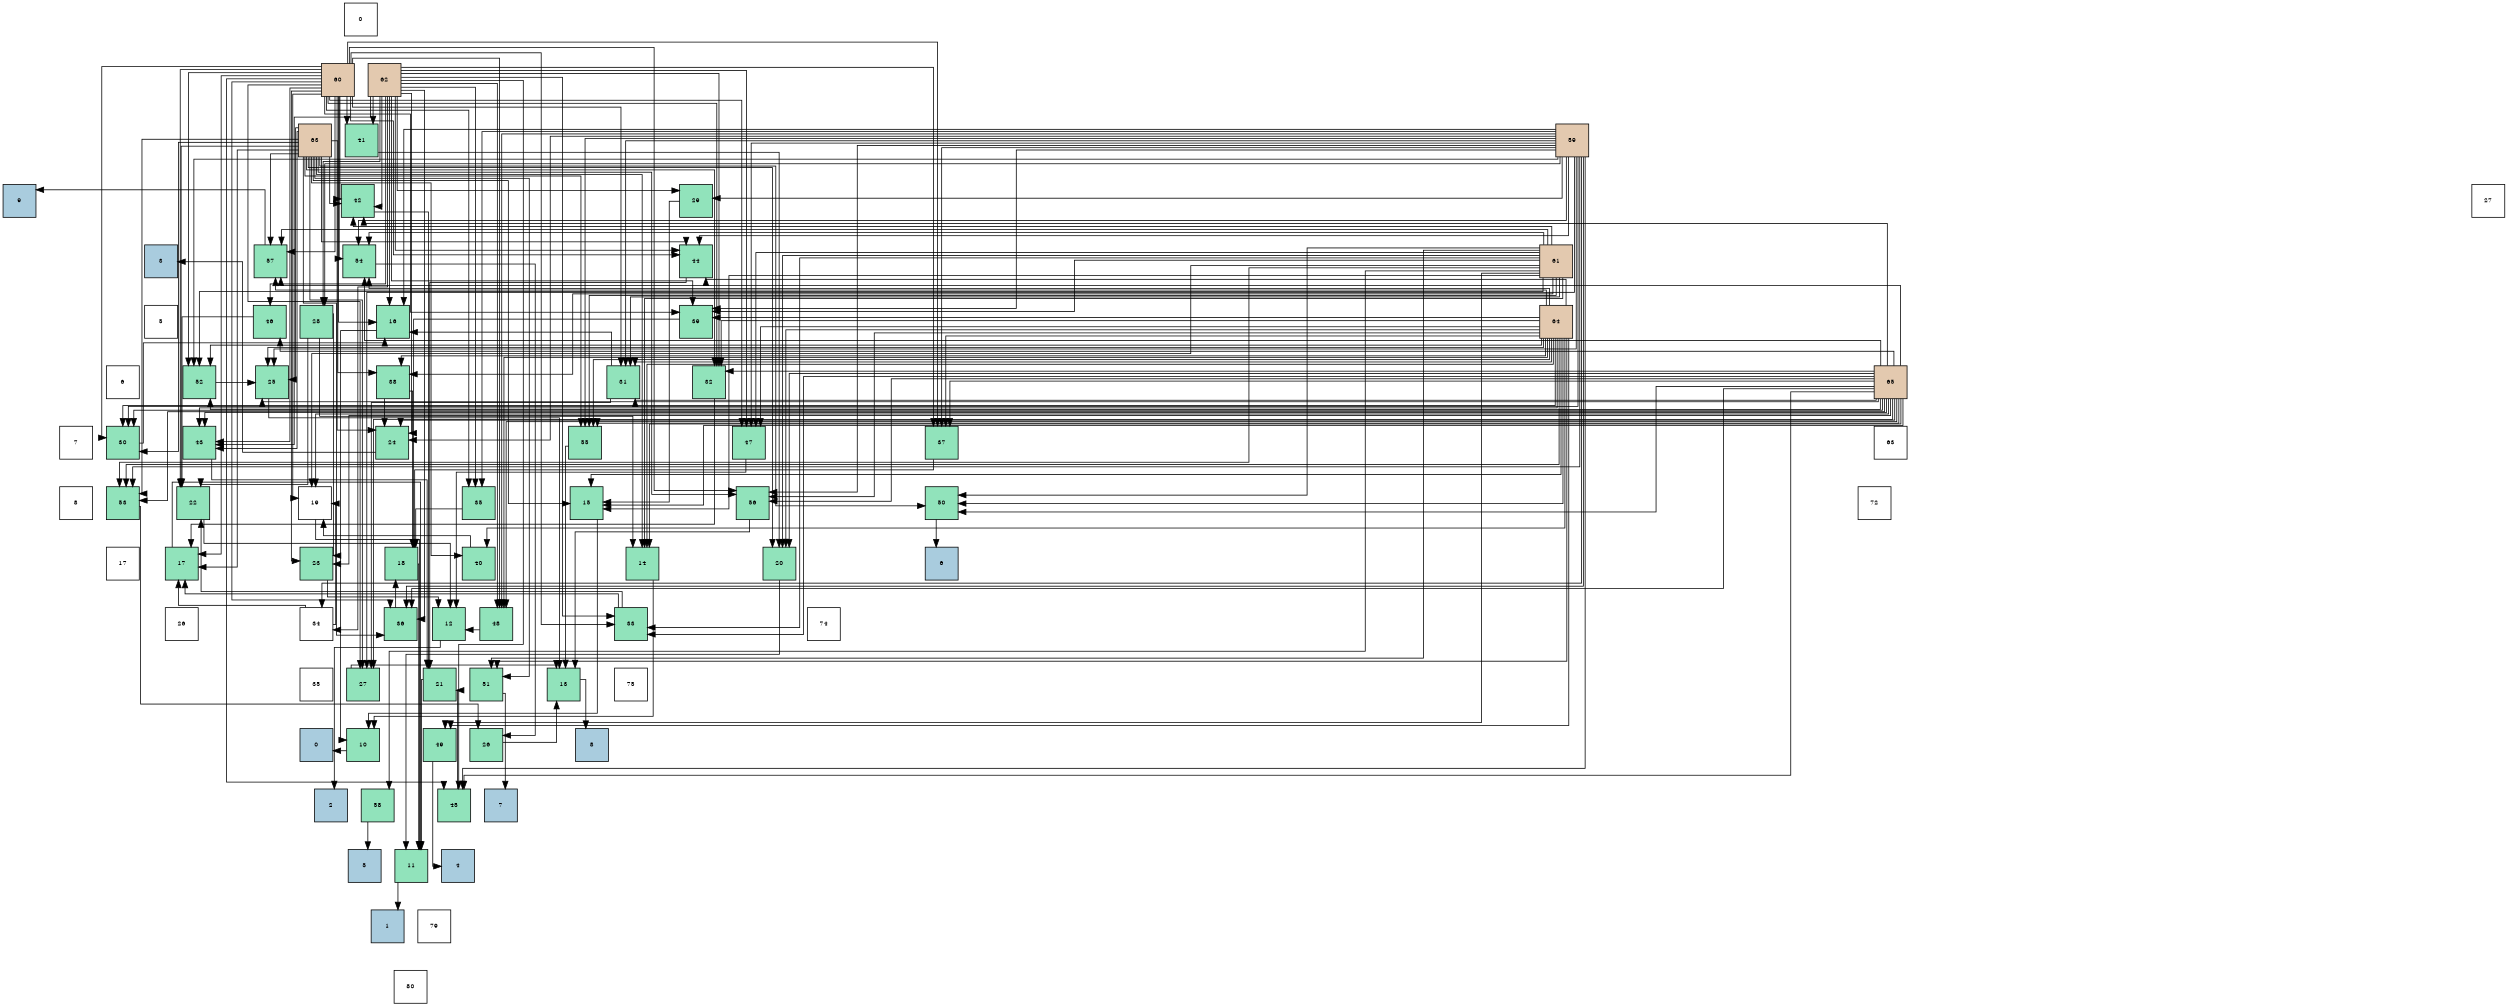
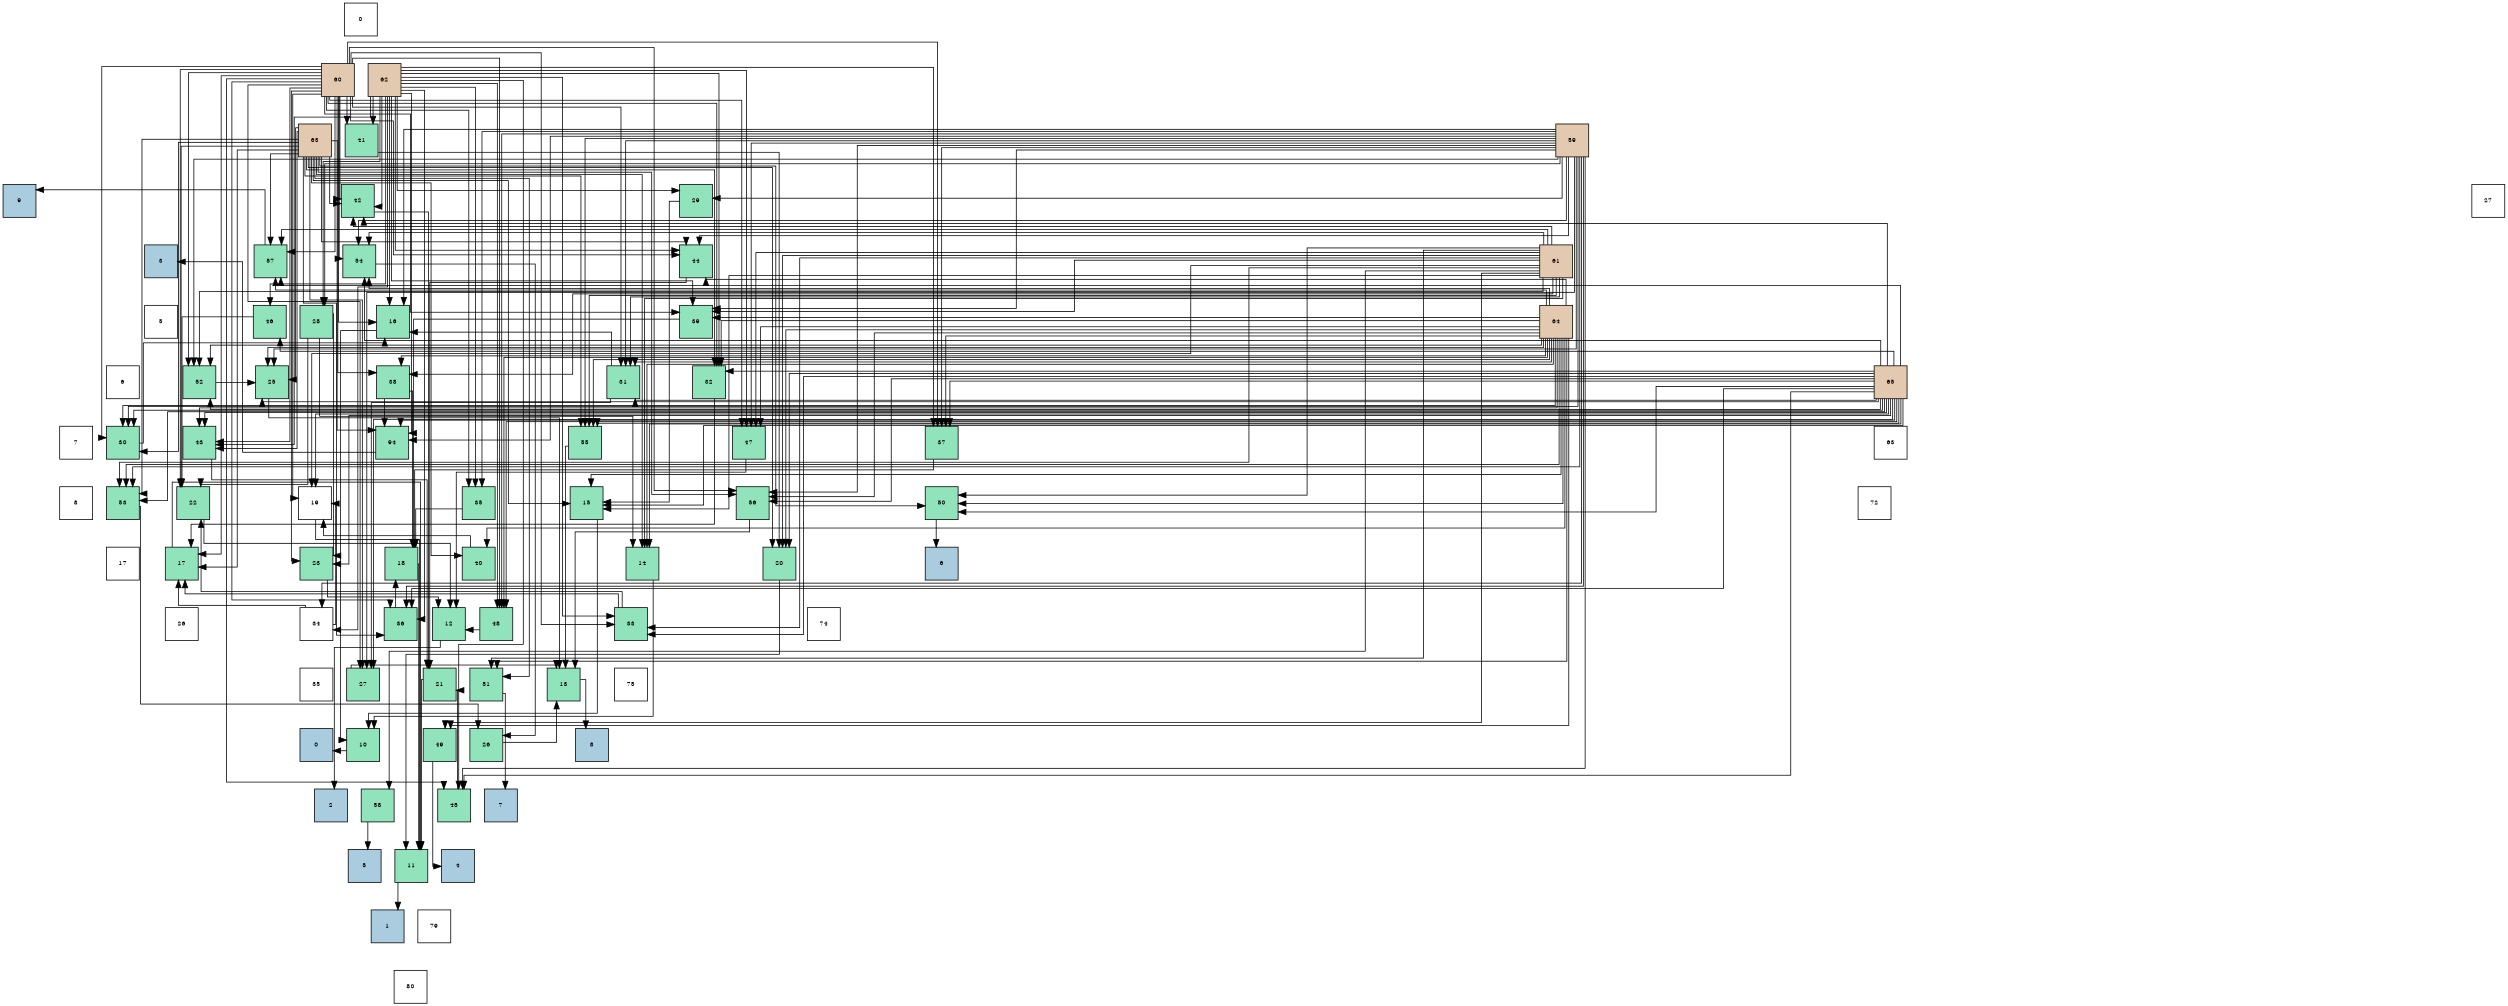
node "24": label "24" -> "94"
